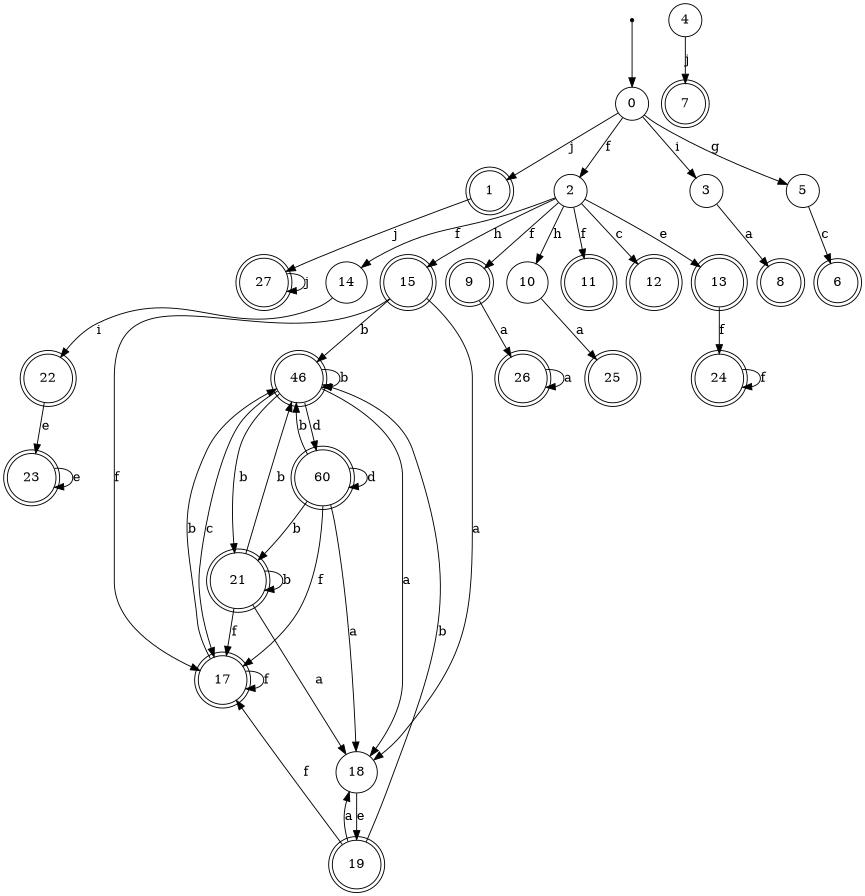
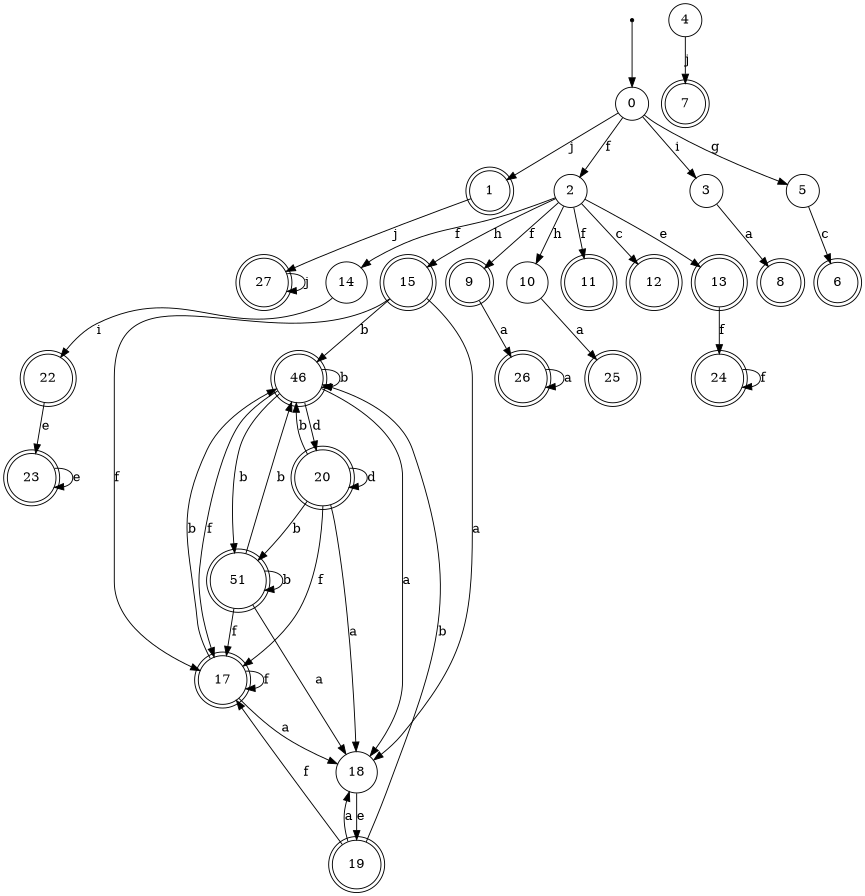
node "60": label "60" -> "20"
edge "46" -> "17": label "c" -> "f"
node "21": label "21" -> "51"
edge "17" -> "18": added, label "a"
